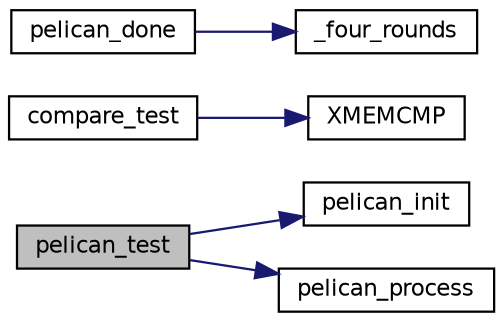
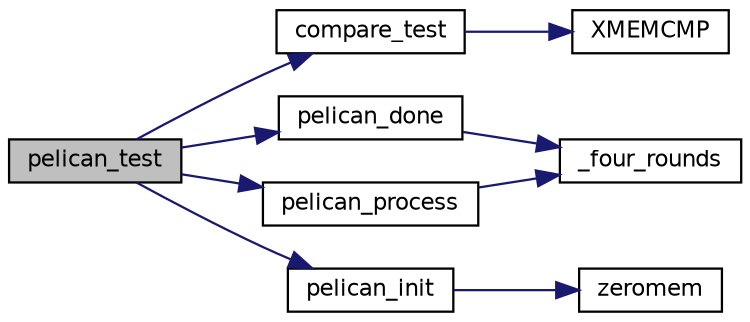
edge "pelican_test" -> "compare_test": added
edge "pelican_test" -> "pelican_done": added
edge "pelican_process" -> "_four_rounds": added
node "zeromem": added
